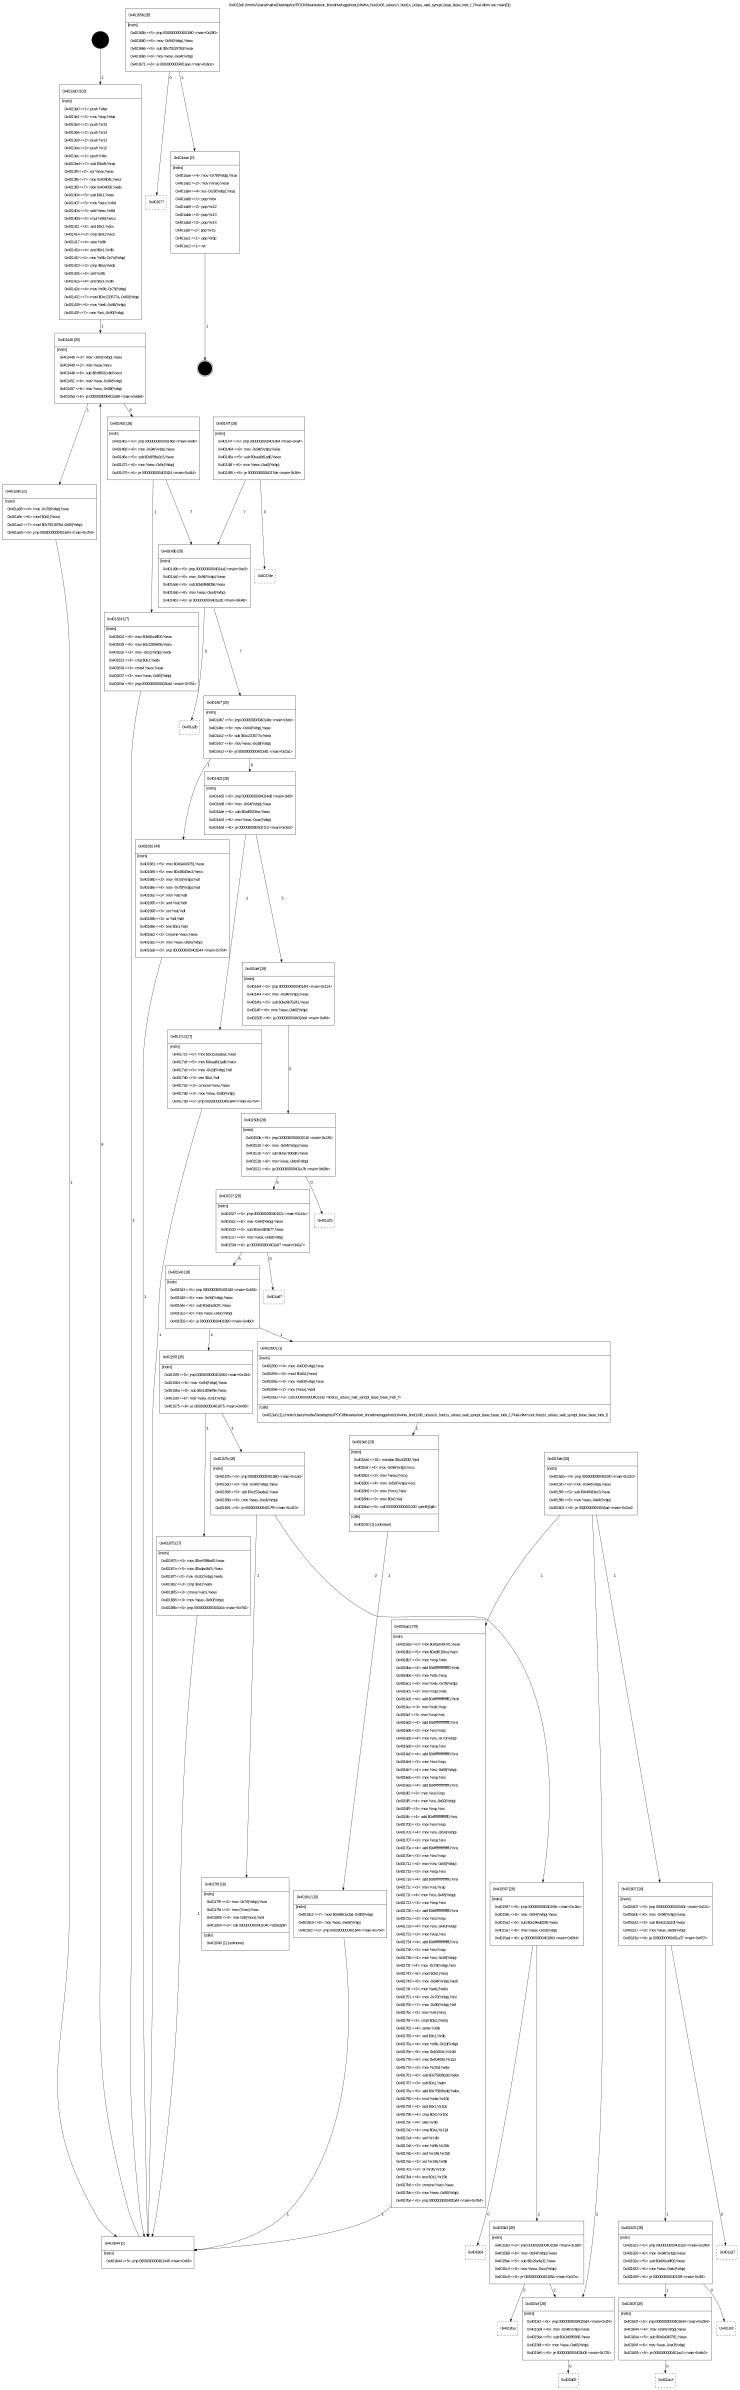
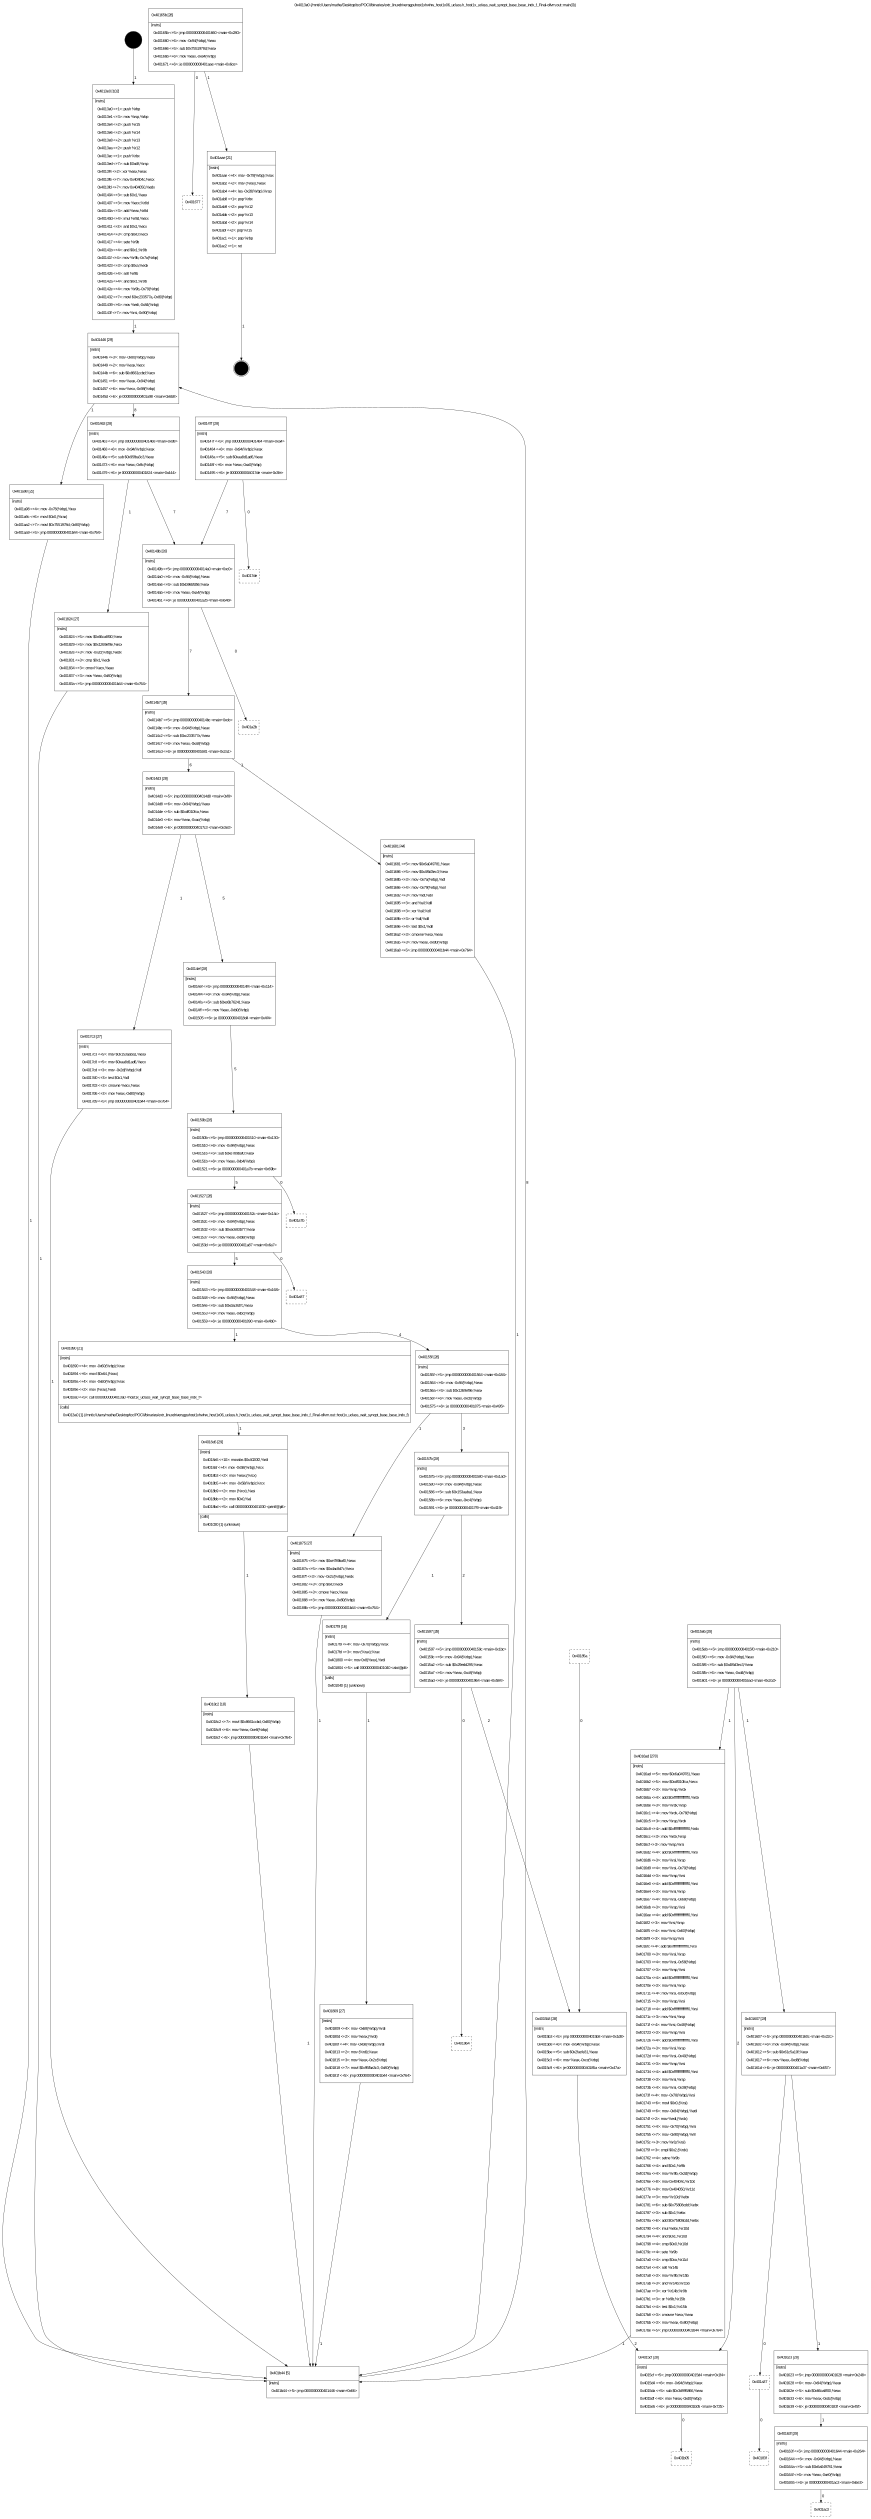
node "0x401809 [27]": added
edge "0x401623 [28]" -> "0x40183f": now "0x401a37" -> "0x40183f"
edge "0x4015b3 [28]" -> "0x40185a": reversed
